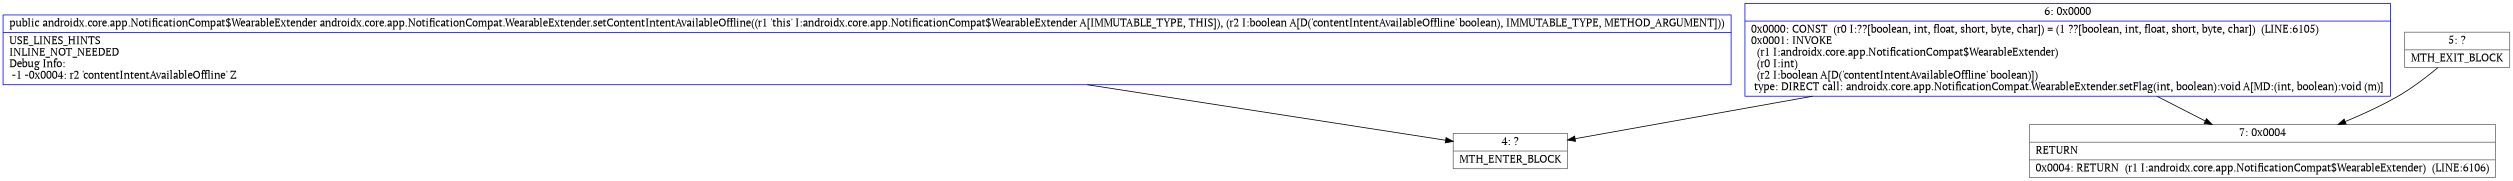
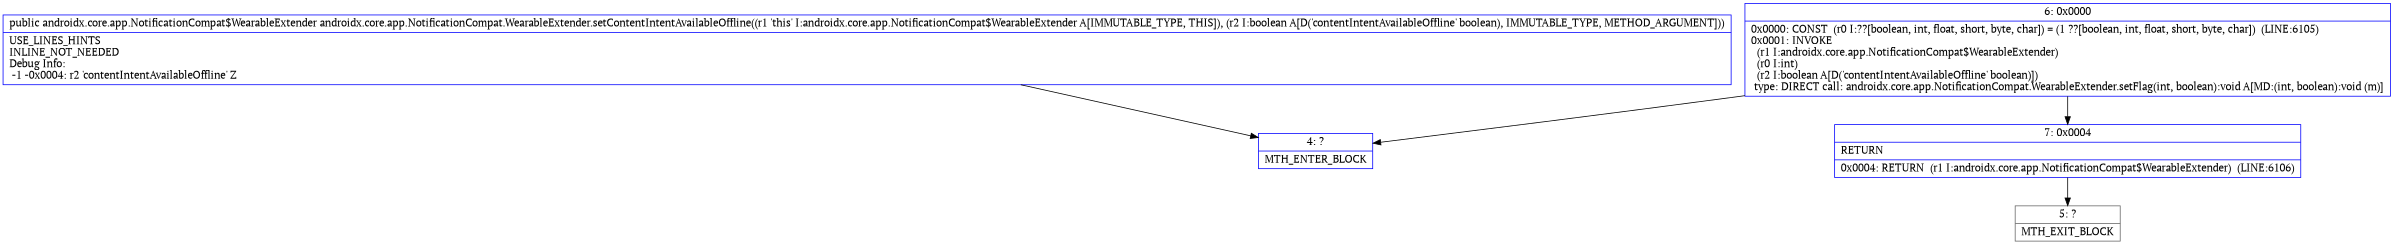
edge "5: ?" -> "7: 0x0004": reversed
node "4: ?": color gray40 -> blue
node "7: 0x0004": color gray40 -> blue
